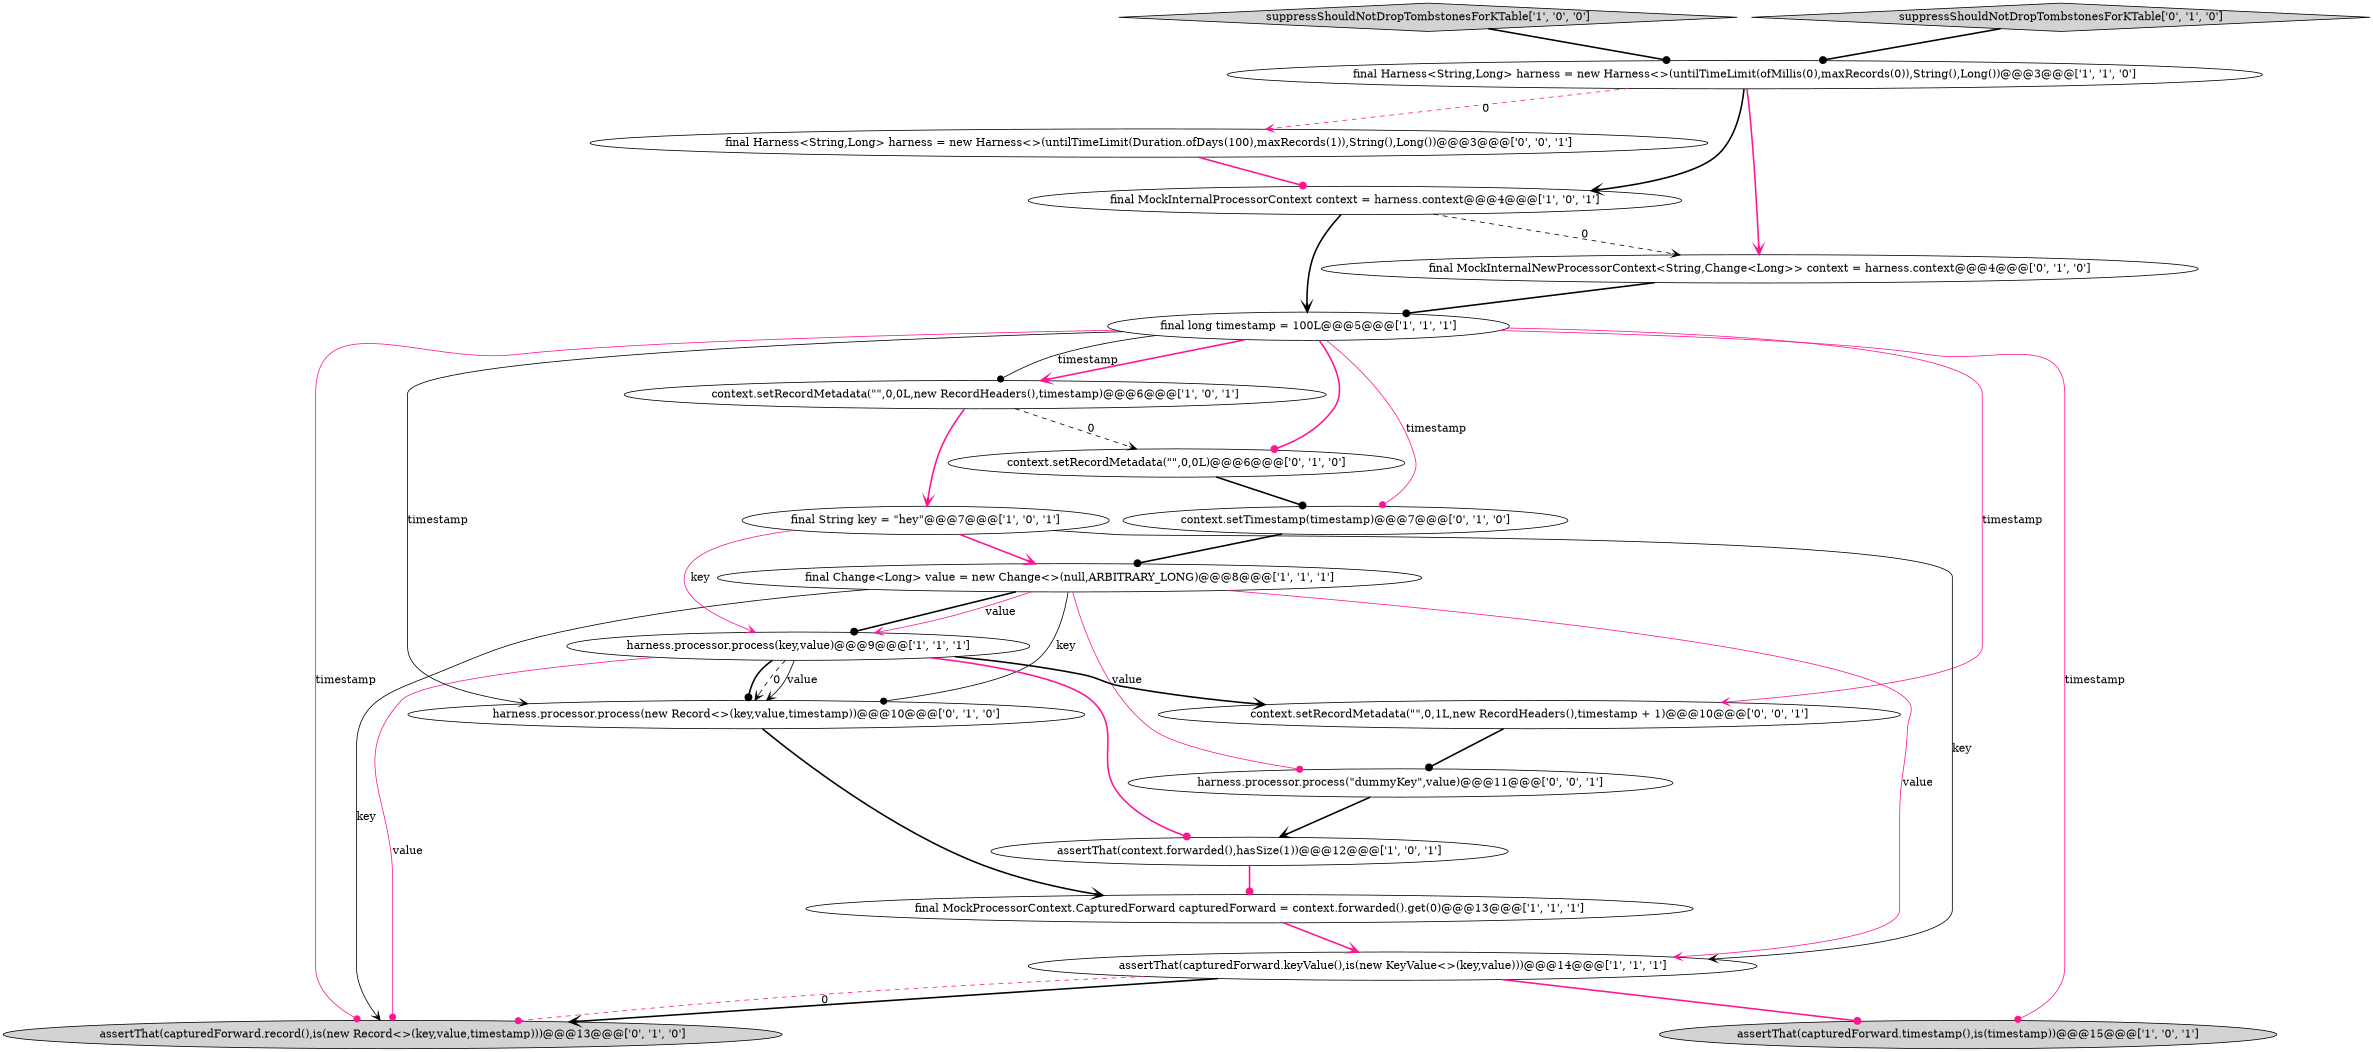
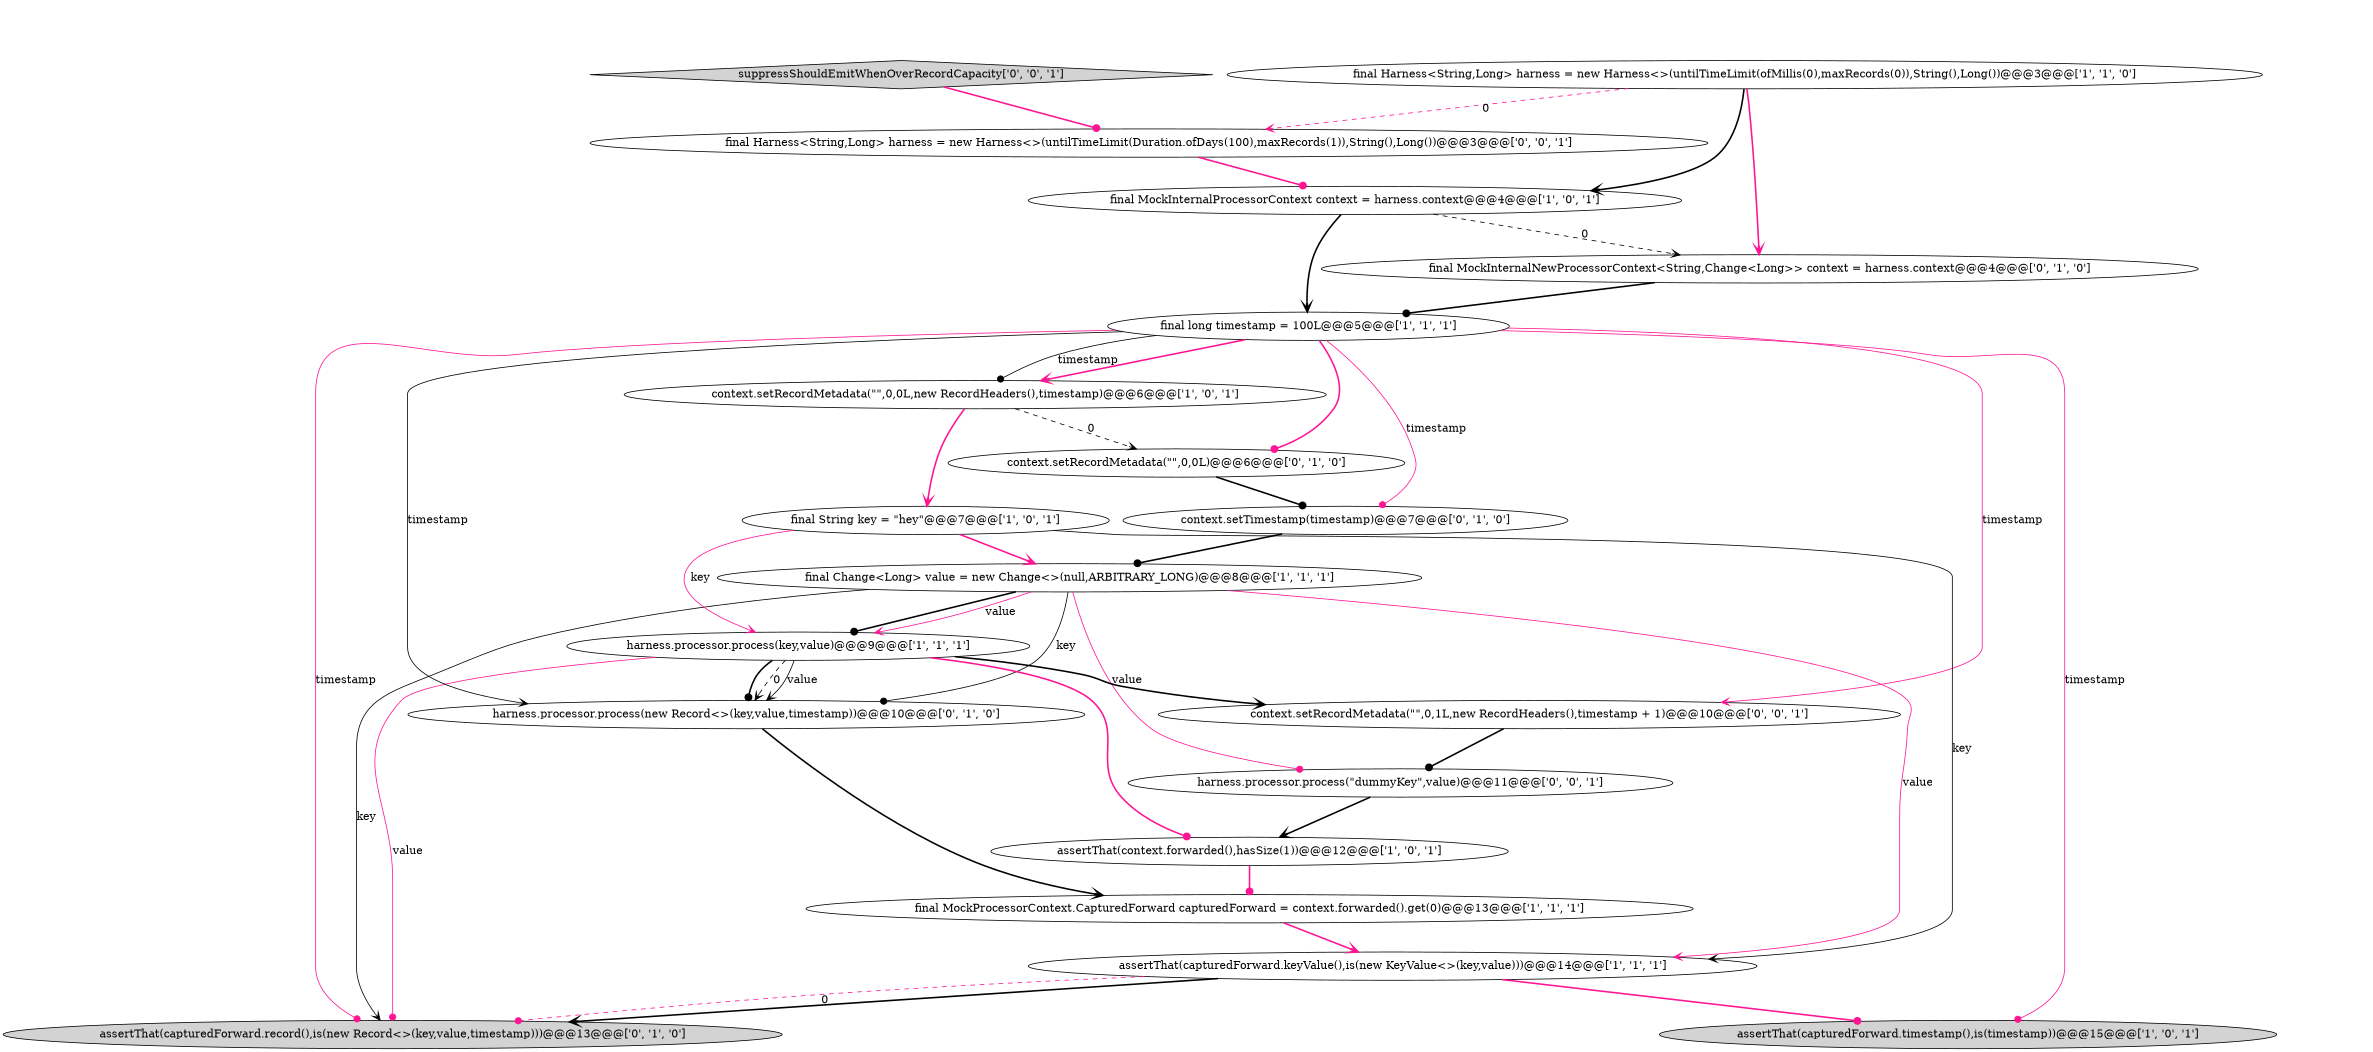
node "suppressShouldNotDropTombstonesForKTable['1', '0', '0']": removed
node "suppressShouldNotDropTombstonesForKTable['0', '1', '0']": removed
node "suppressShouldEmitWhenOverRecordCapacity['0', '0', '1']": added
